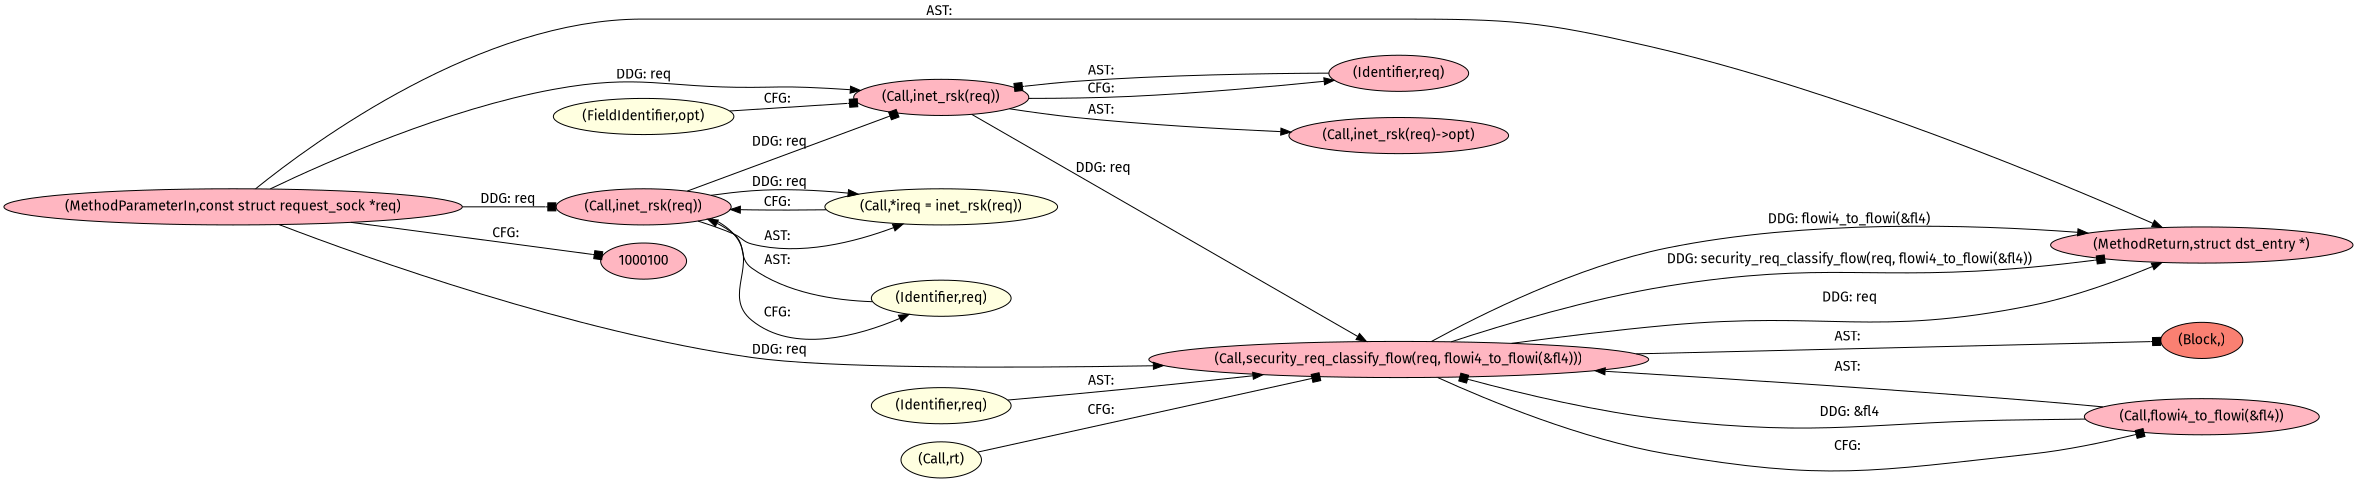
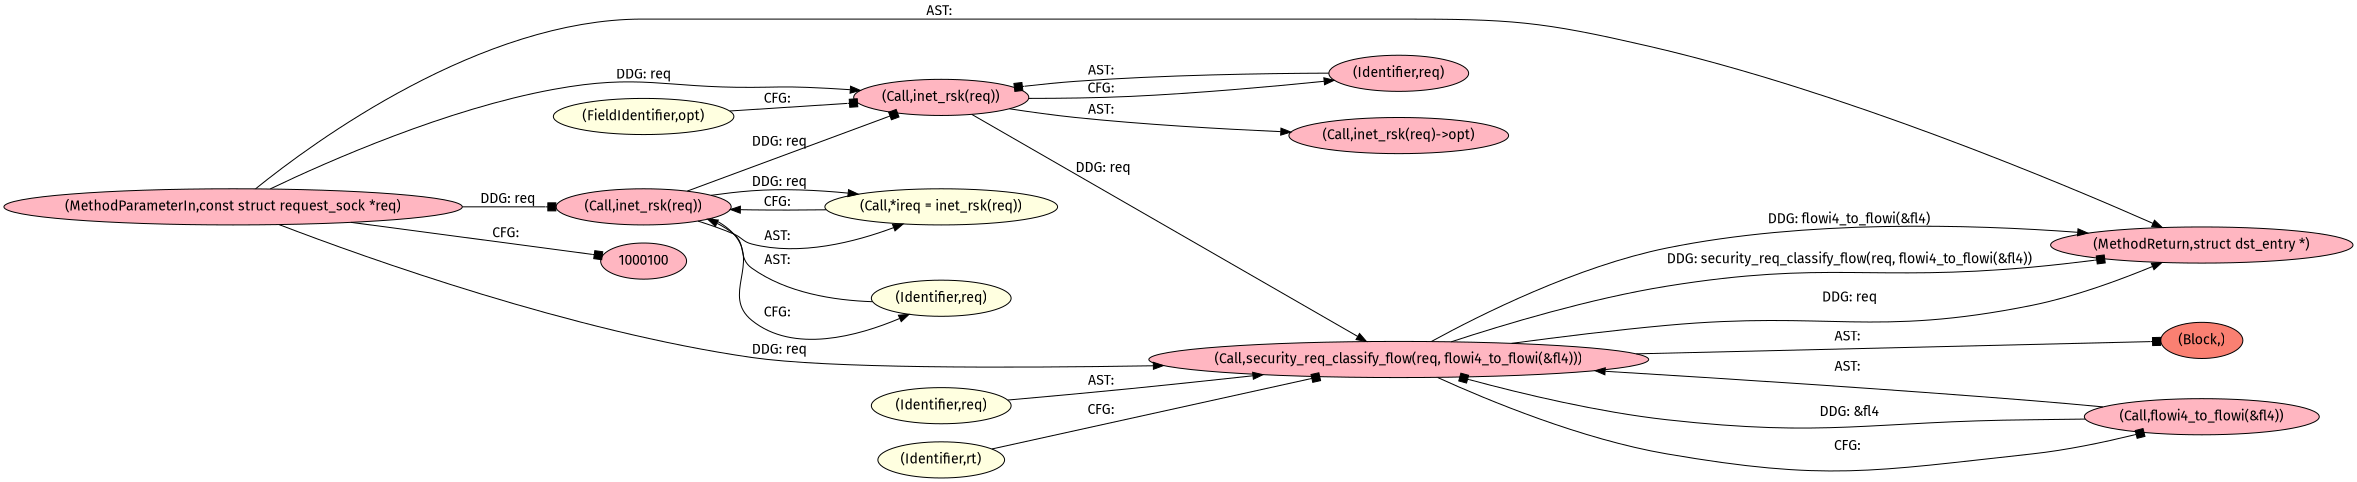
node "(Call,rt)": label "(Call,rt)" -> "(Identifier,rt)"
